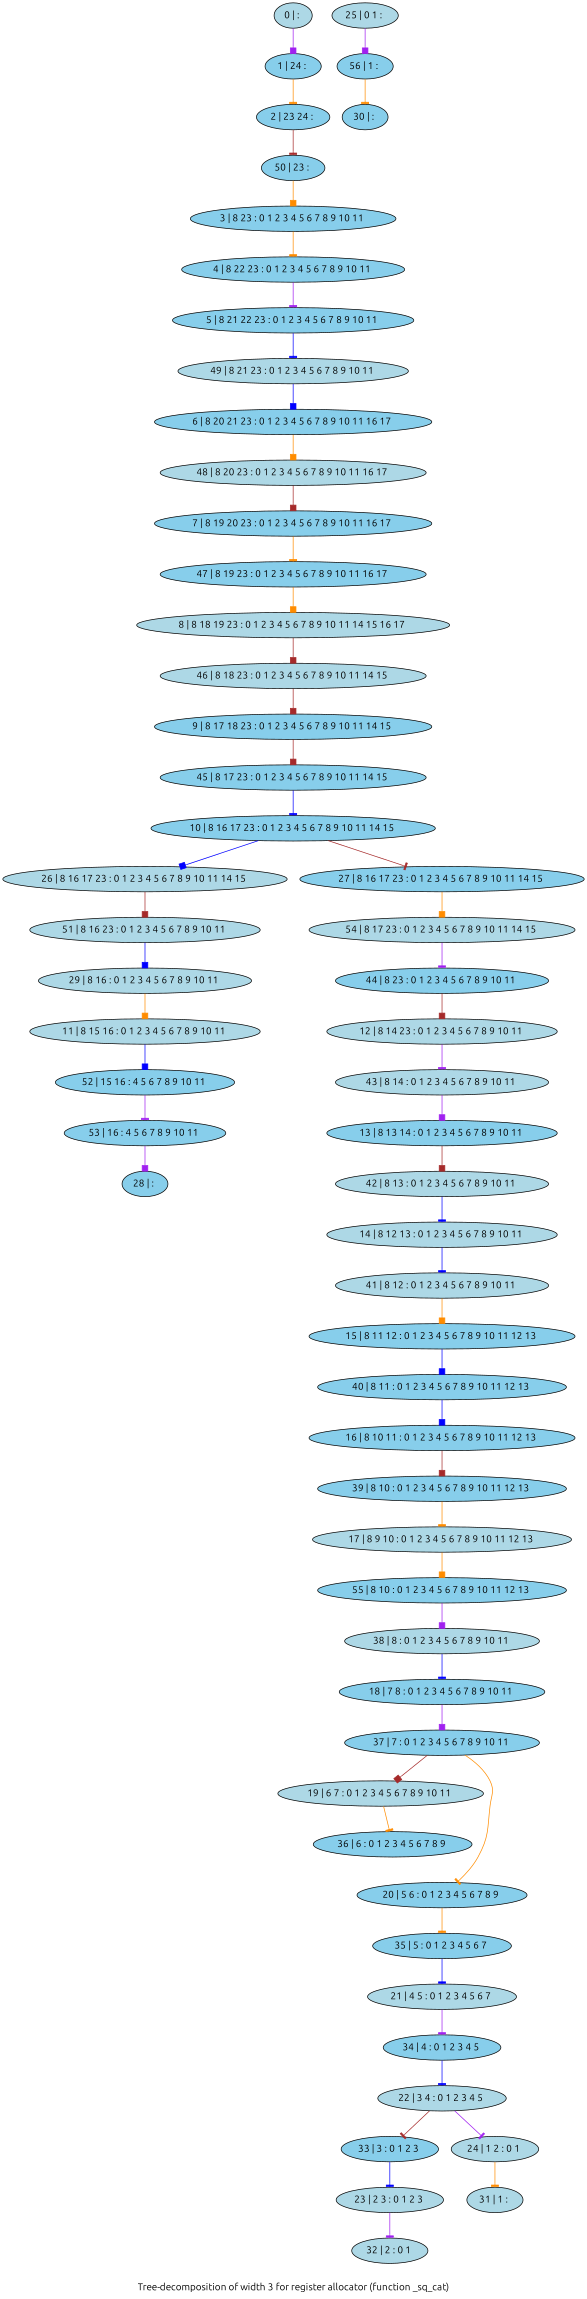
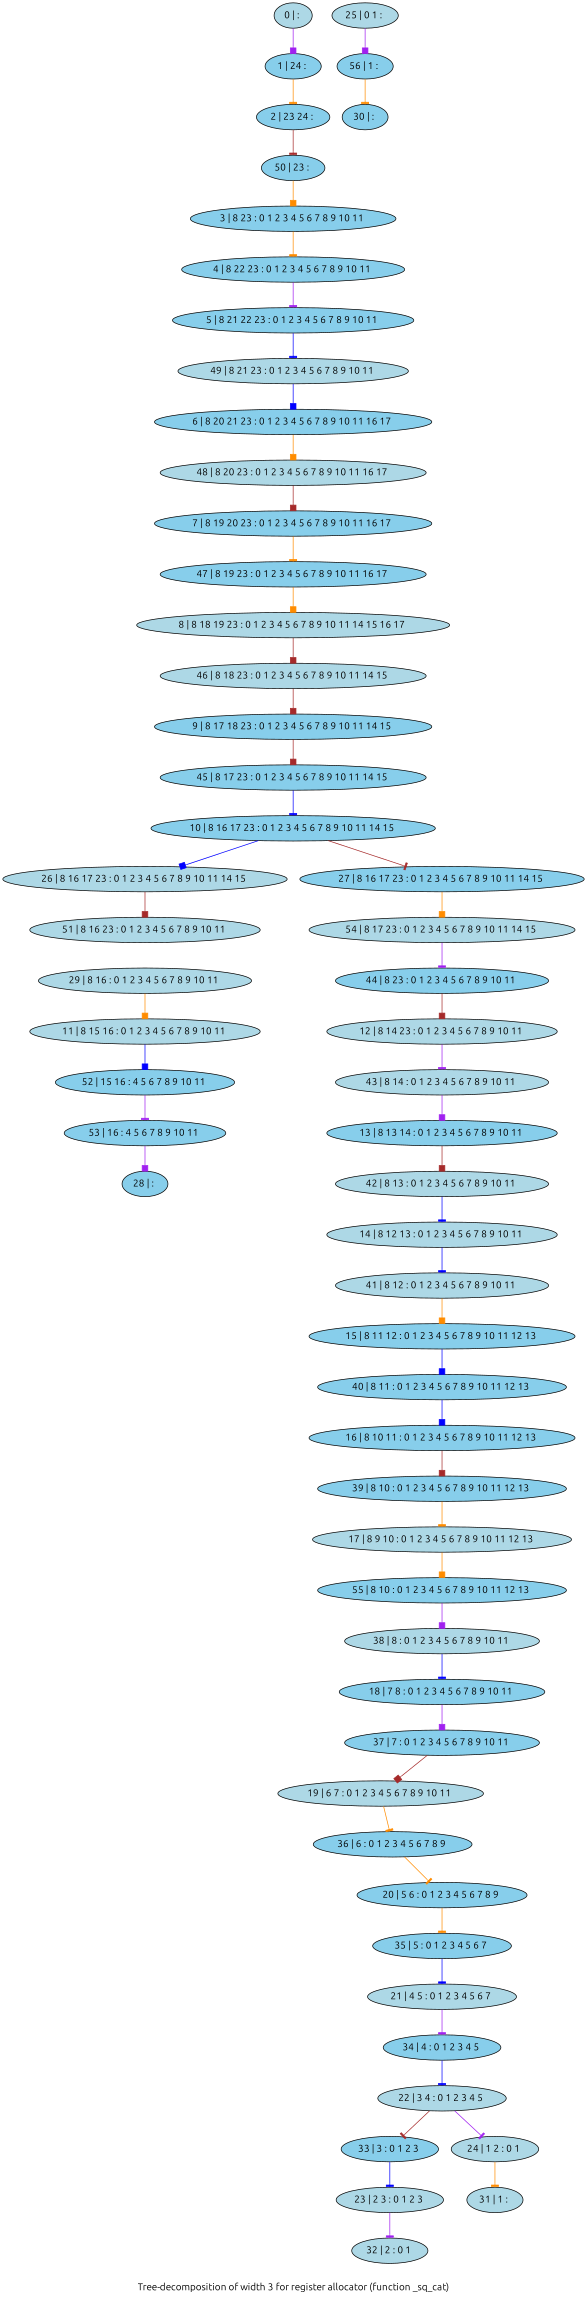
edge "51 | 8 16 23 : 0 1 2 3 4 5 6 7 8 9 10 11" -> "29 | 8 16 : 0 1 2 3 4 5 6 7 8 9 10 11": removed
edge "37 | 7 : 0 1 2 3 4 5 6 7 8 9 10 11" -> "20 | 5 6 : 0 1 2 3 4 5 6 7 8 9": now "36 | 6 : 0 1 2 3 4 5 6 7 8 9" -> "20 | 5 6 : 0 1 2 3 4 5 6 7 8 9"
